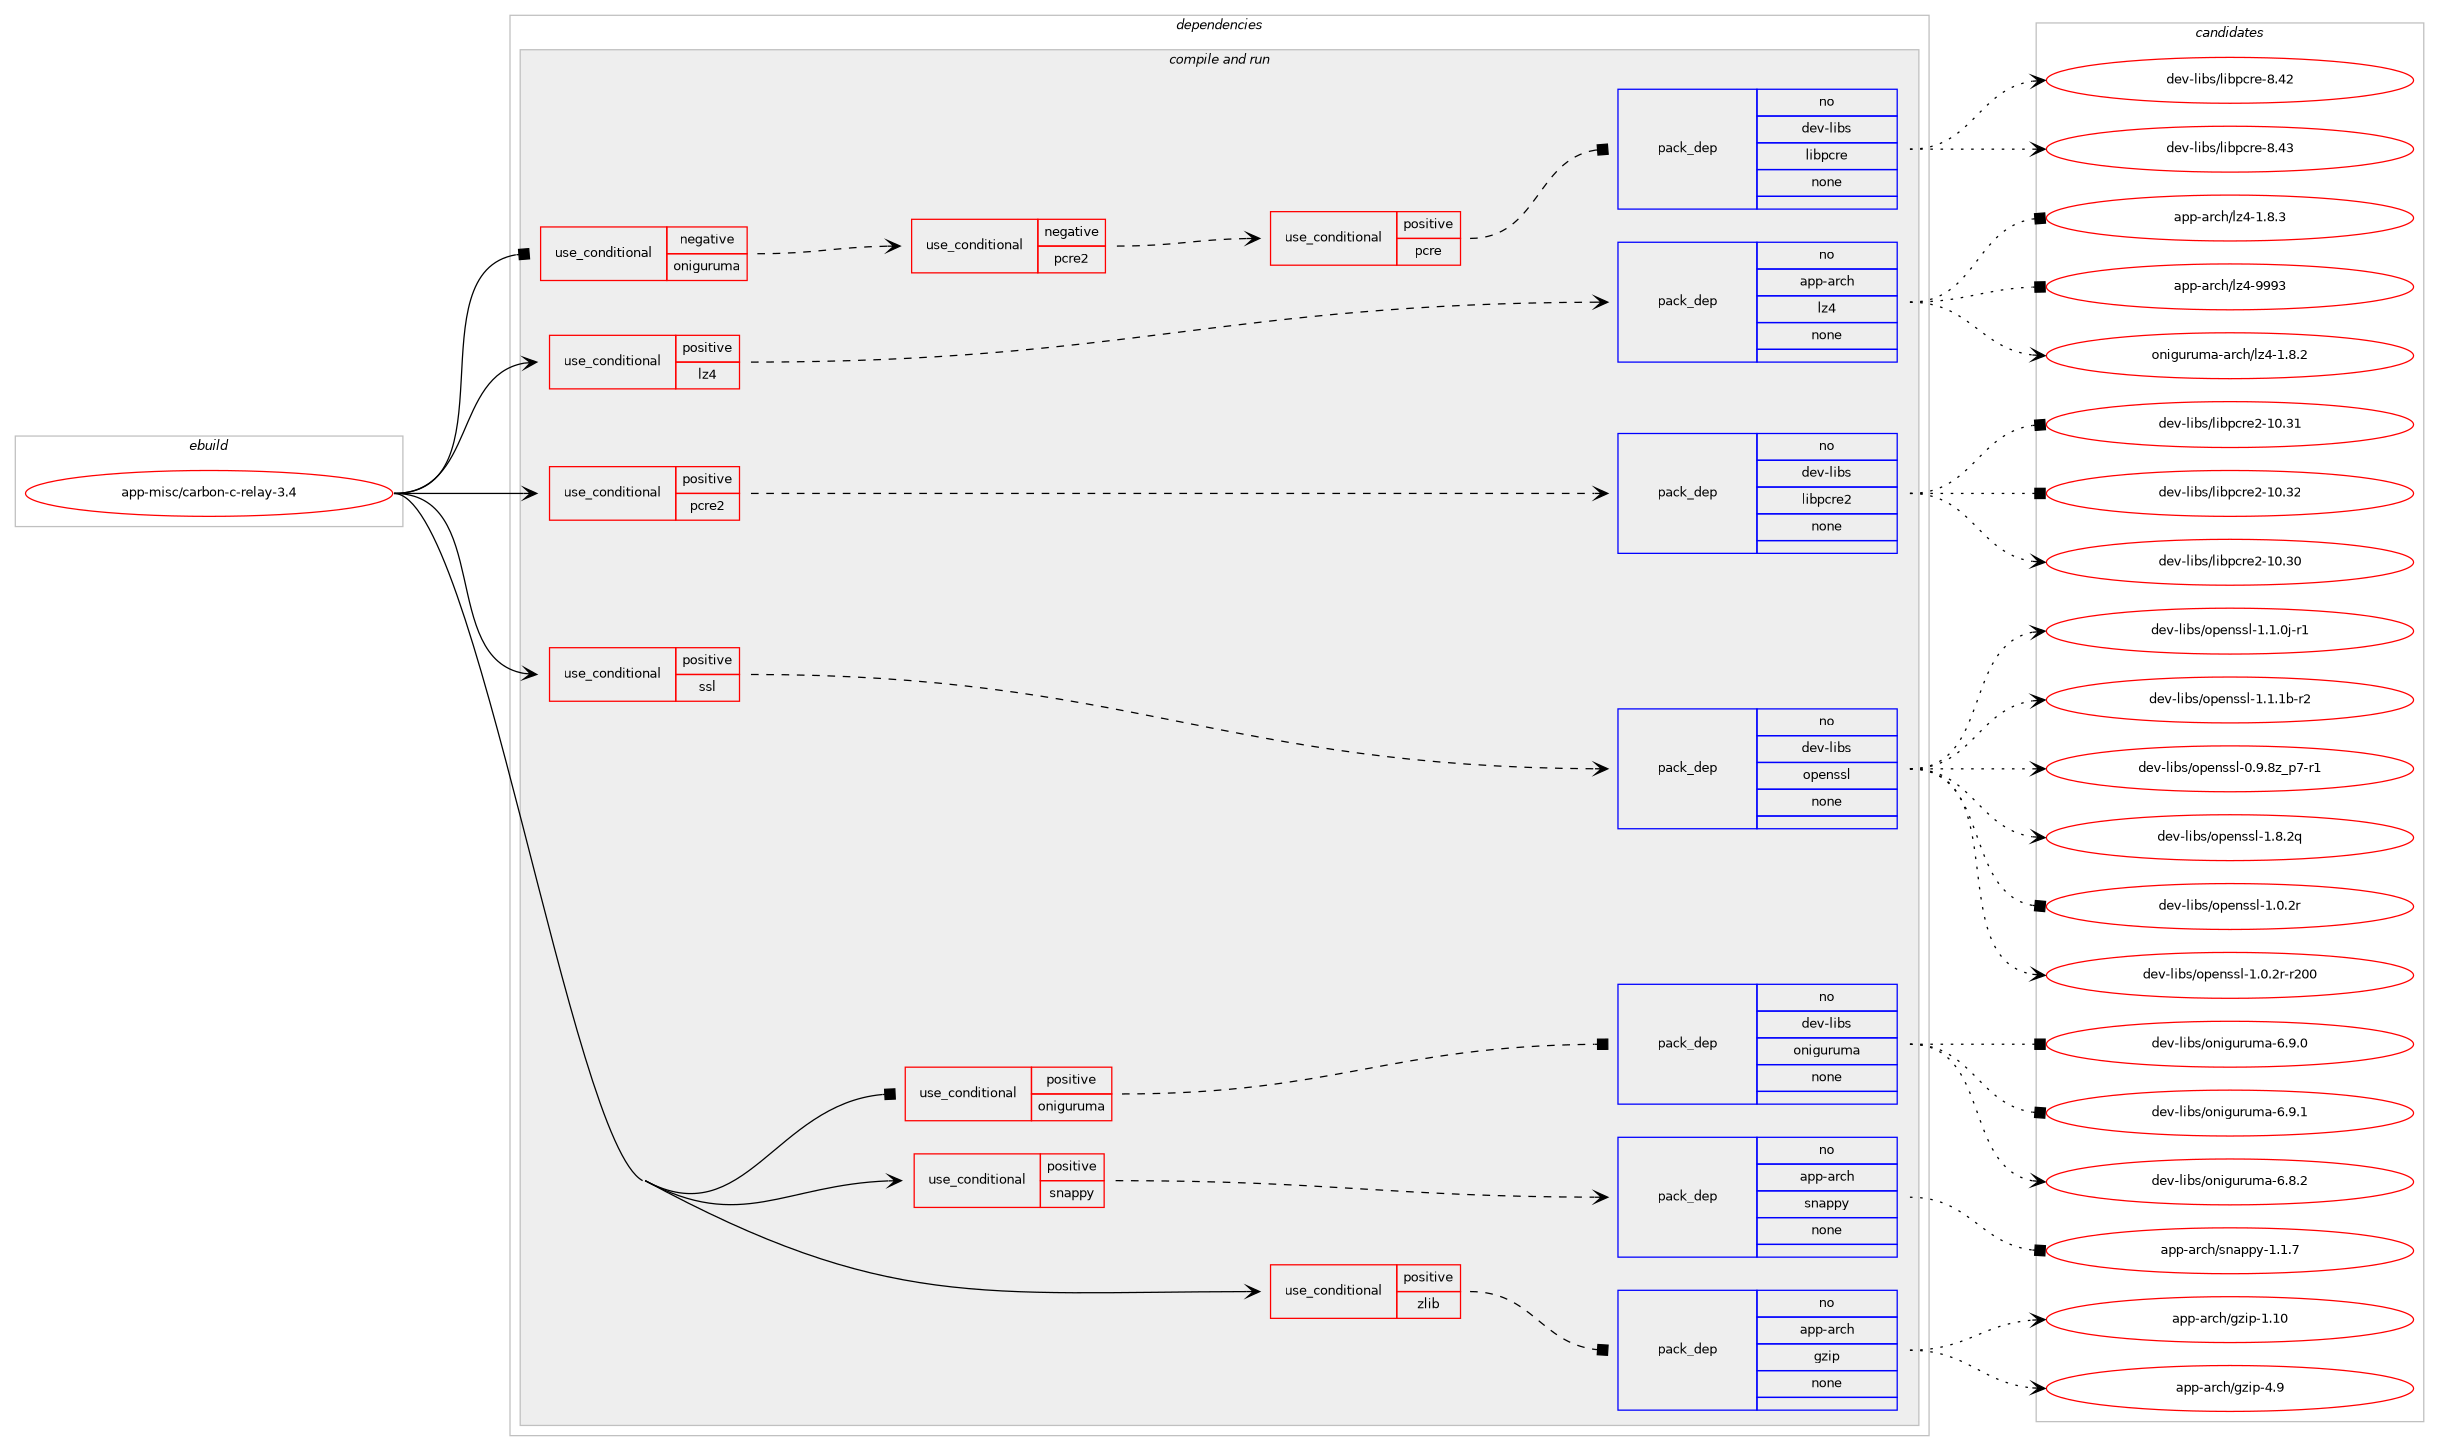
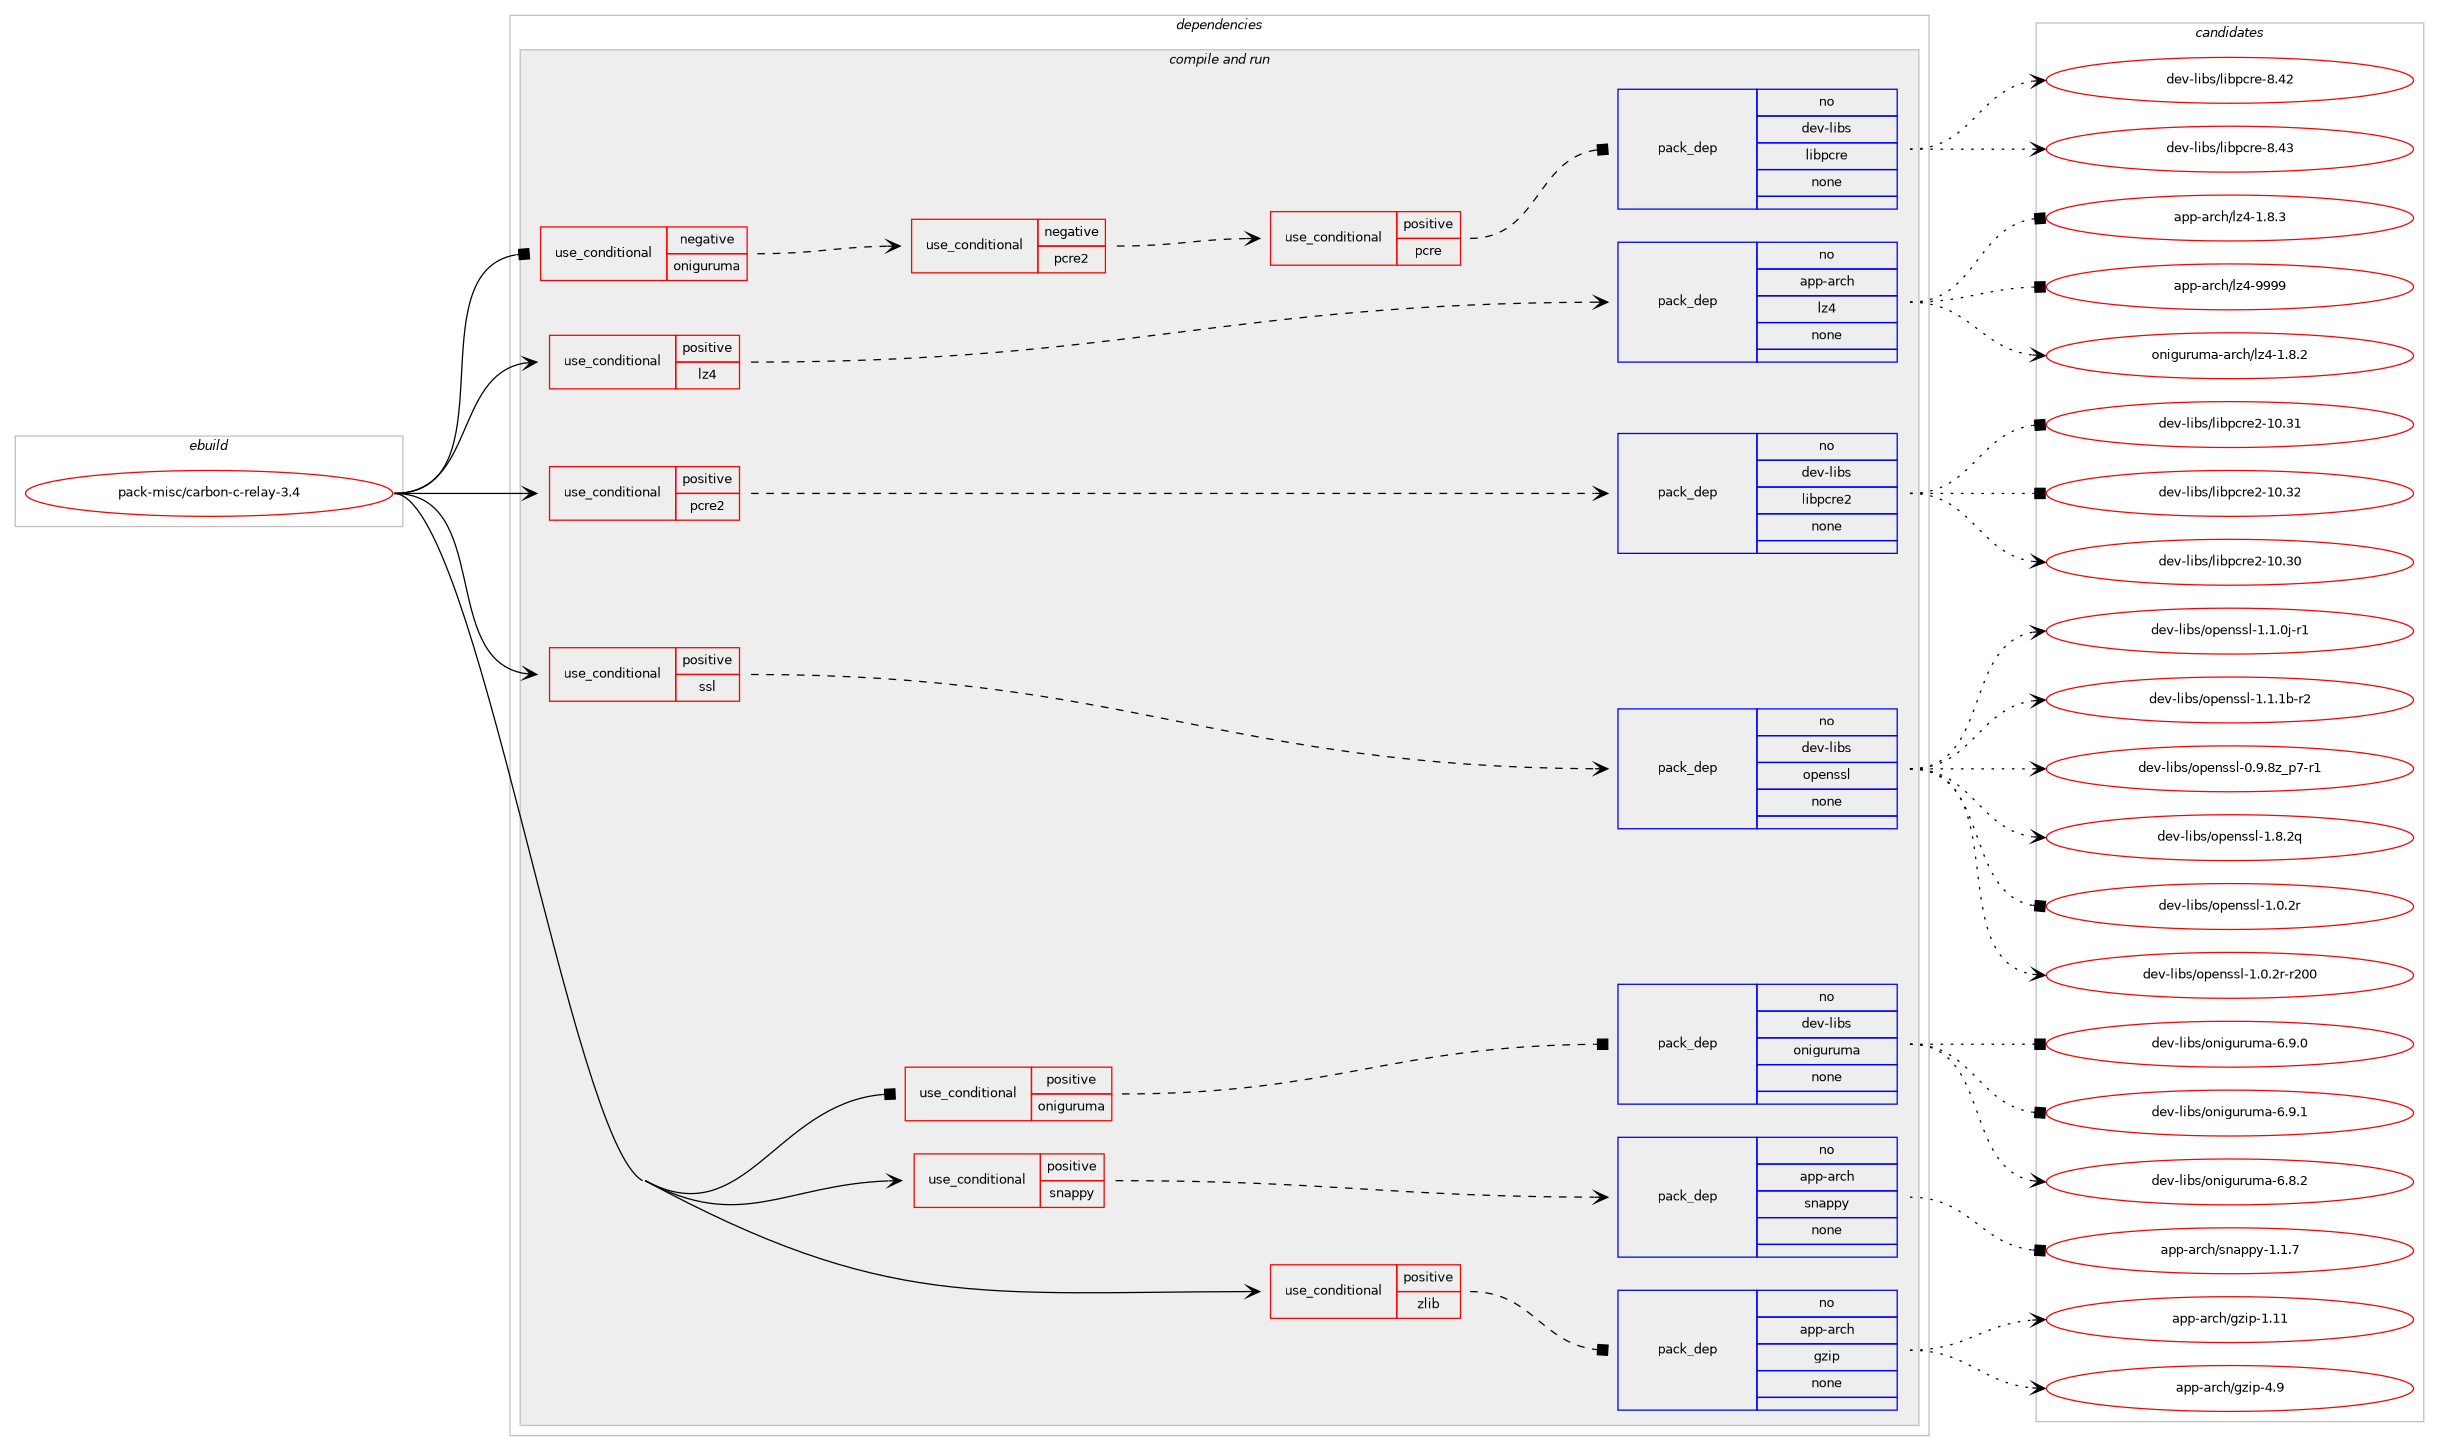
node "app-arch/lz4-9993": label "app-arch/lz4-9993" -> "app-arch/lz4-9999"
node "app-misc/carbon-c-relay-3.4": label "app-misc/carbon-c-relay-3.4" -> "pack-misc/carbon-c-relay-3.4"
node "app-arch/gzip-1.10": label "app-arch/gzip-1.10" -> "app-arch/gzip-1.11"
